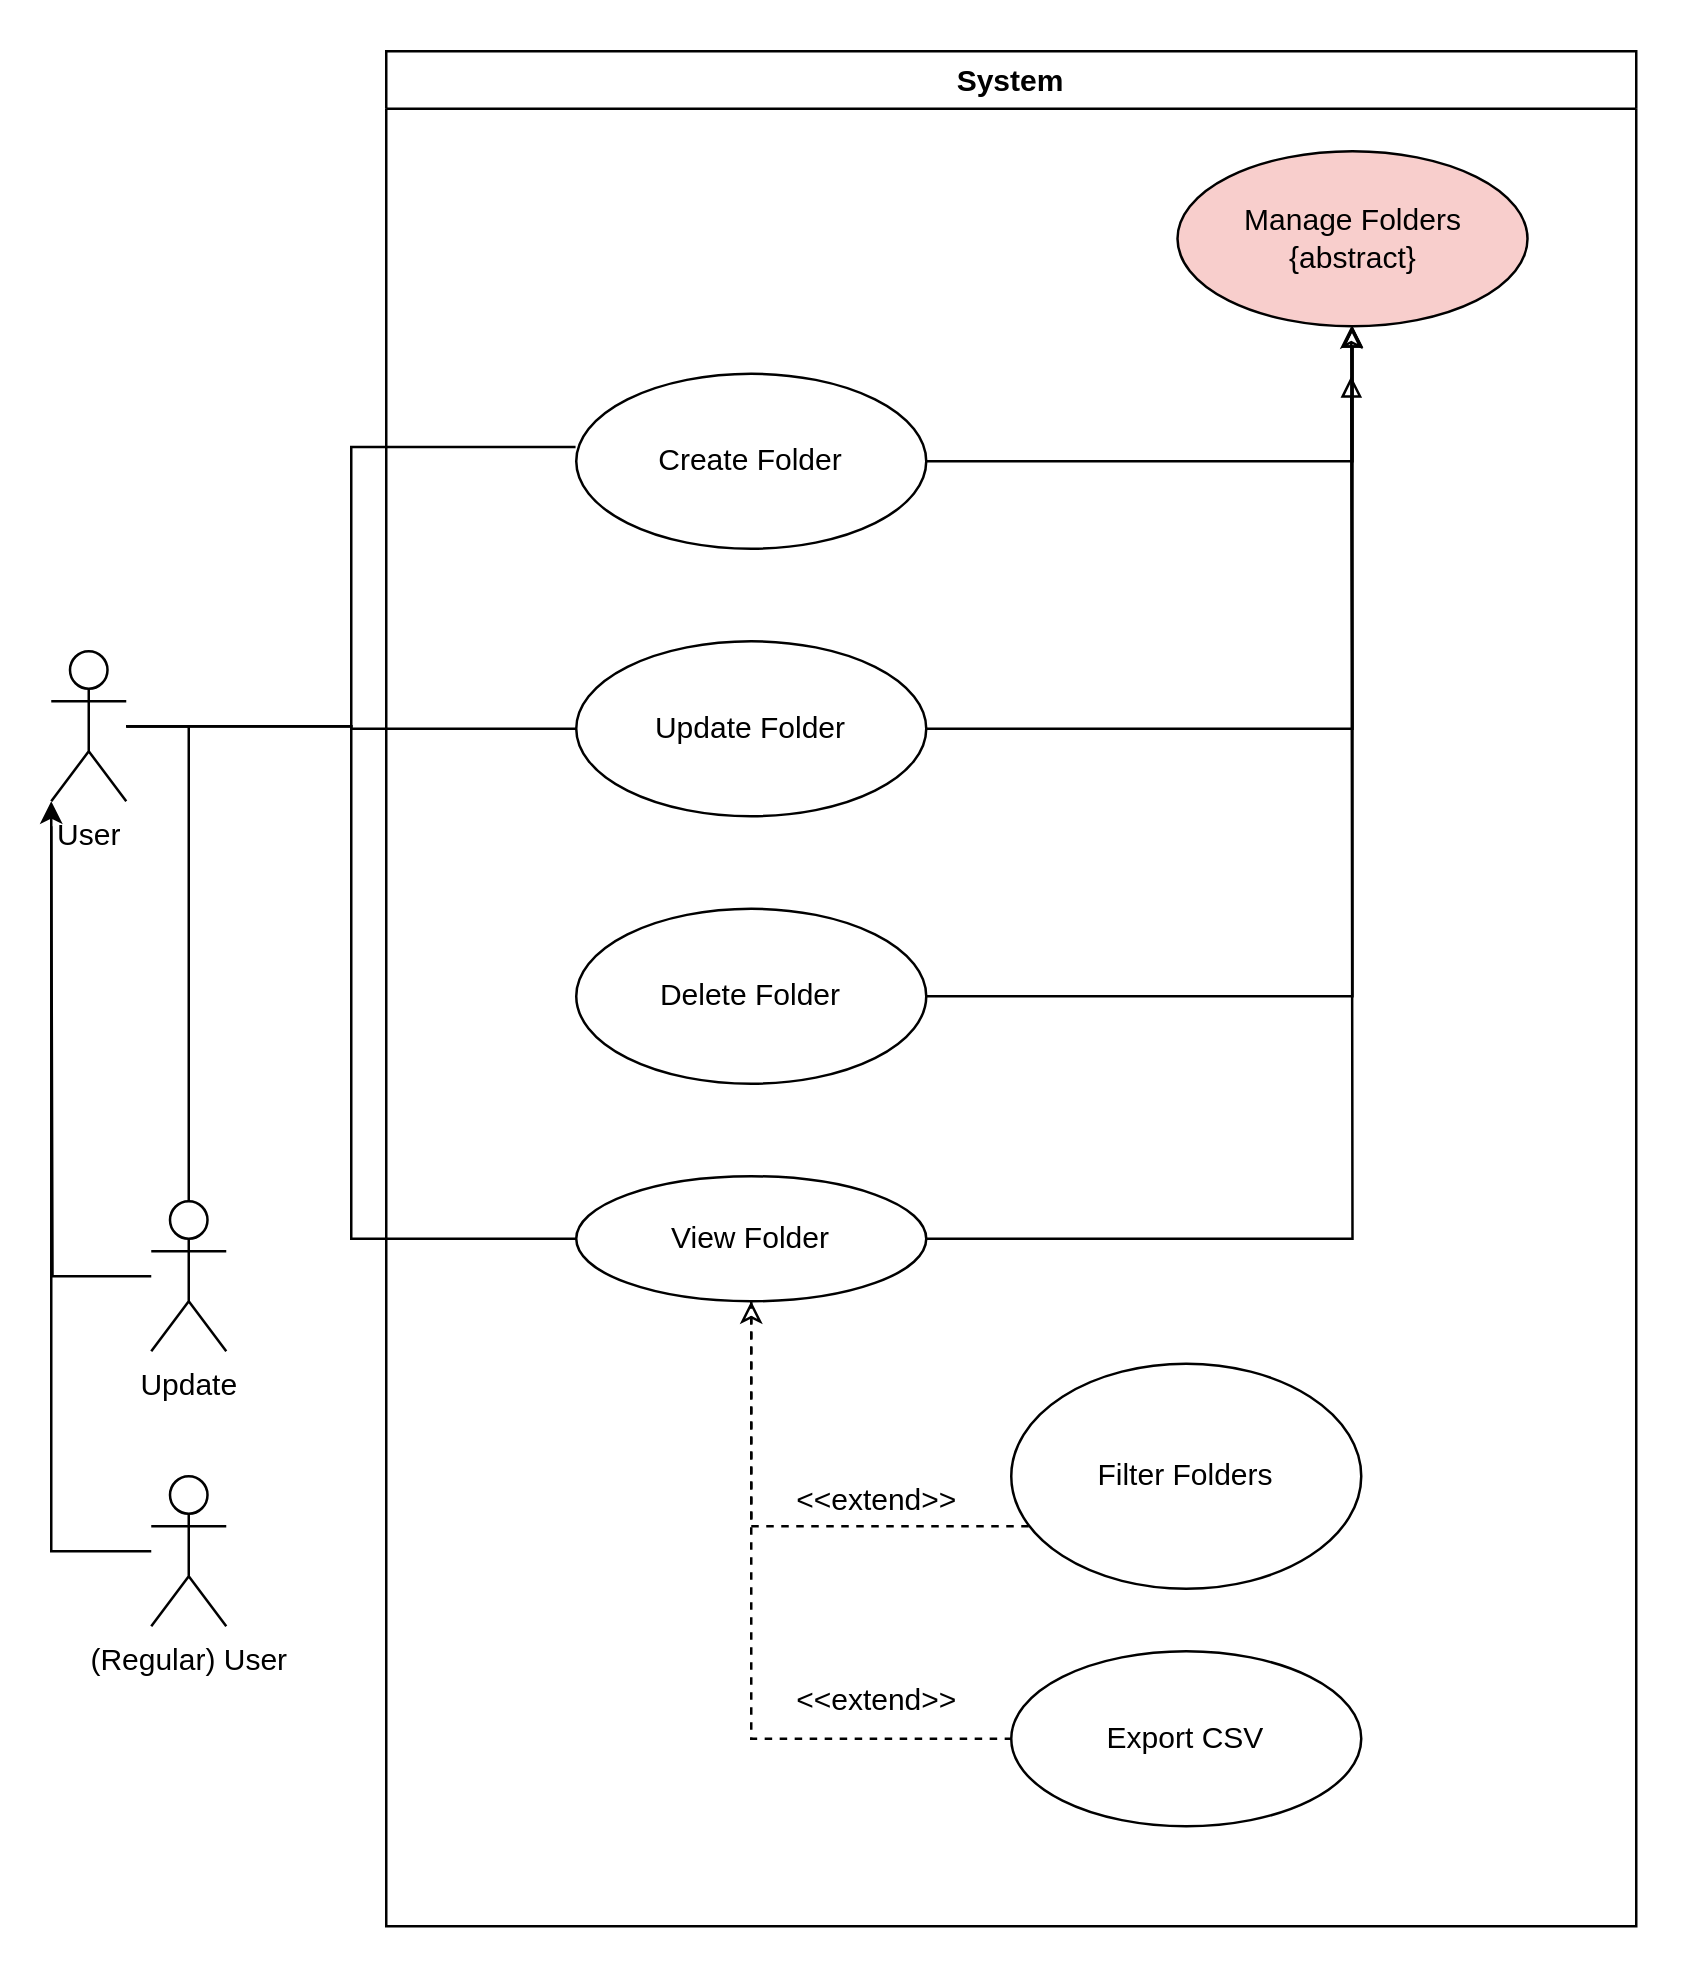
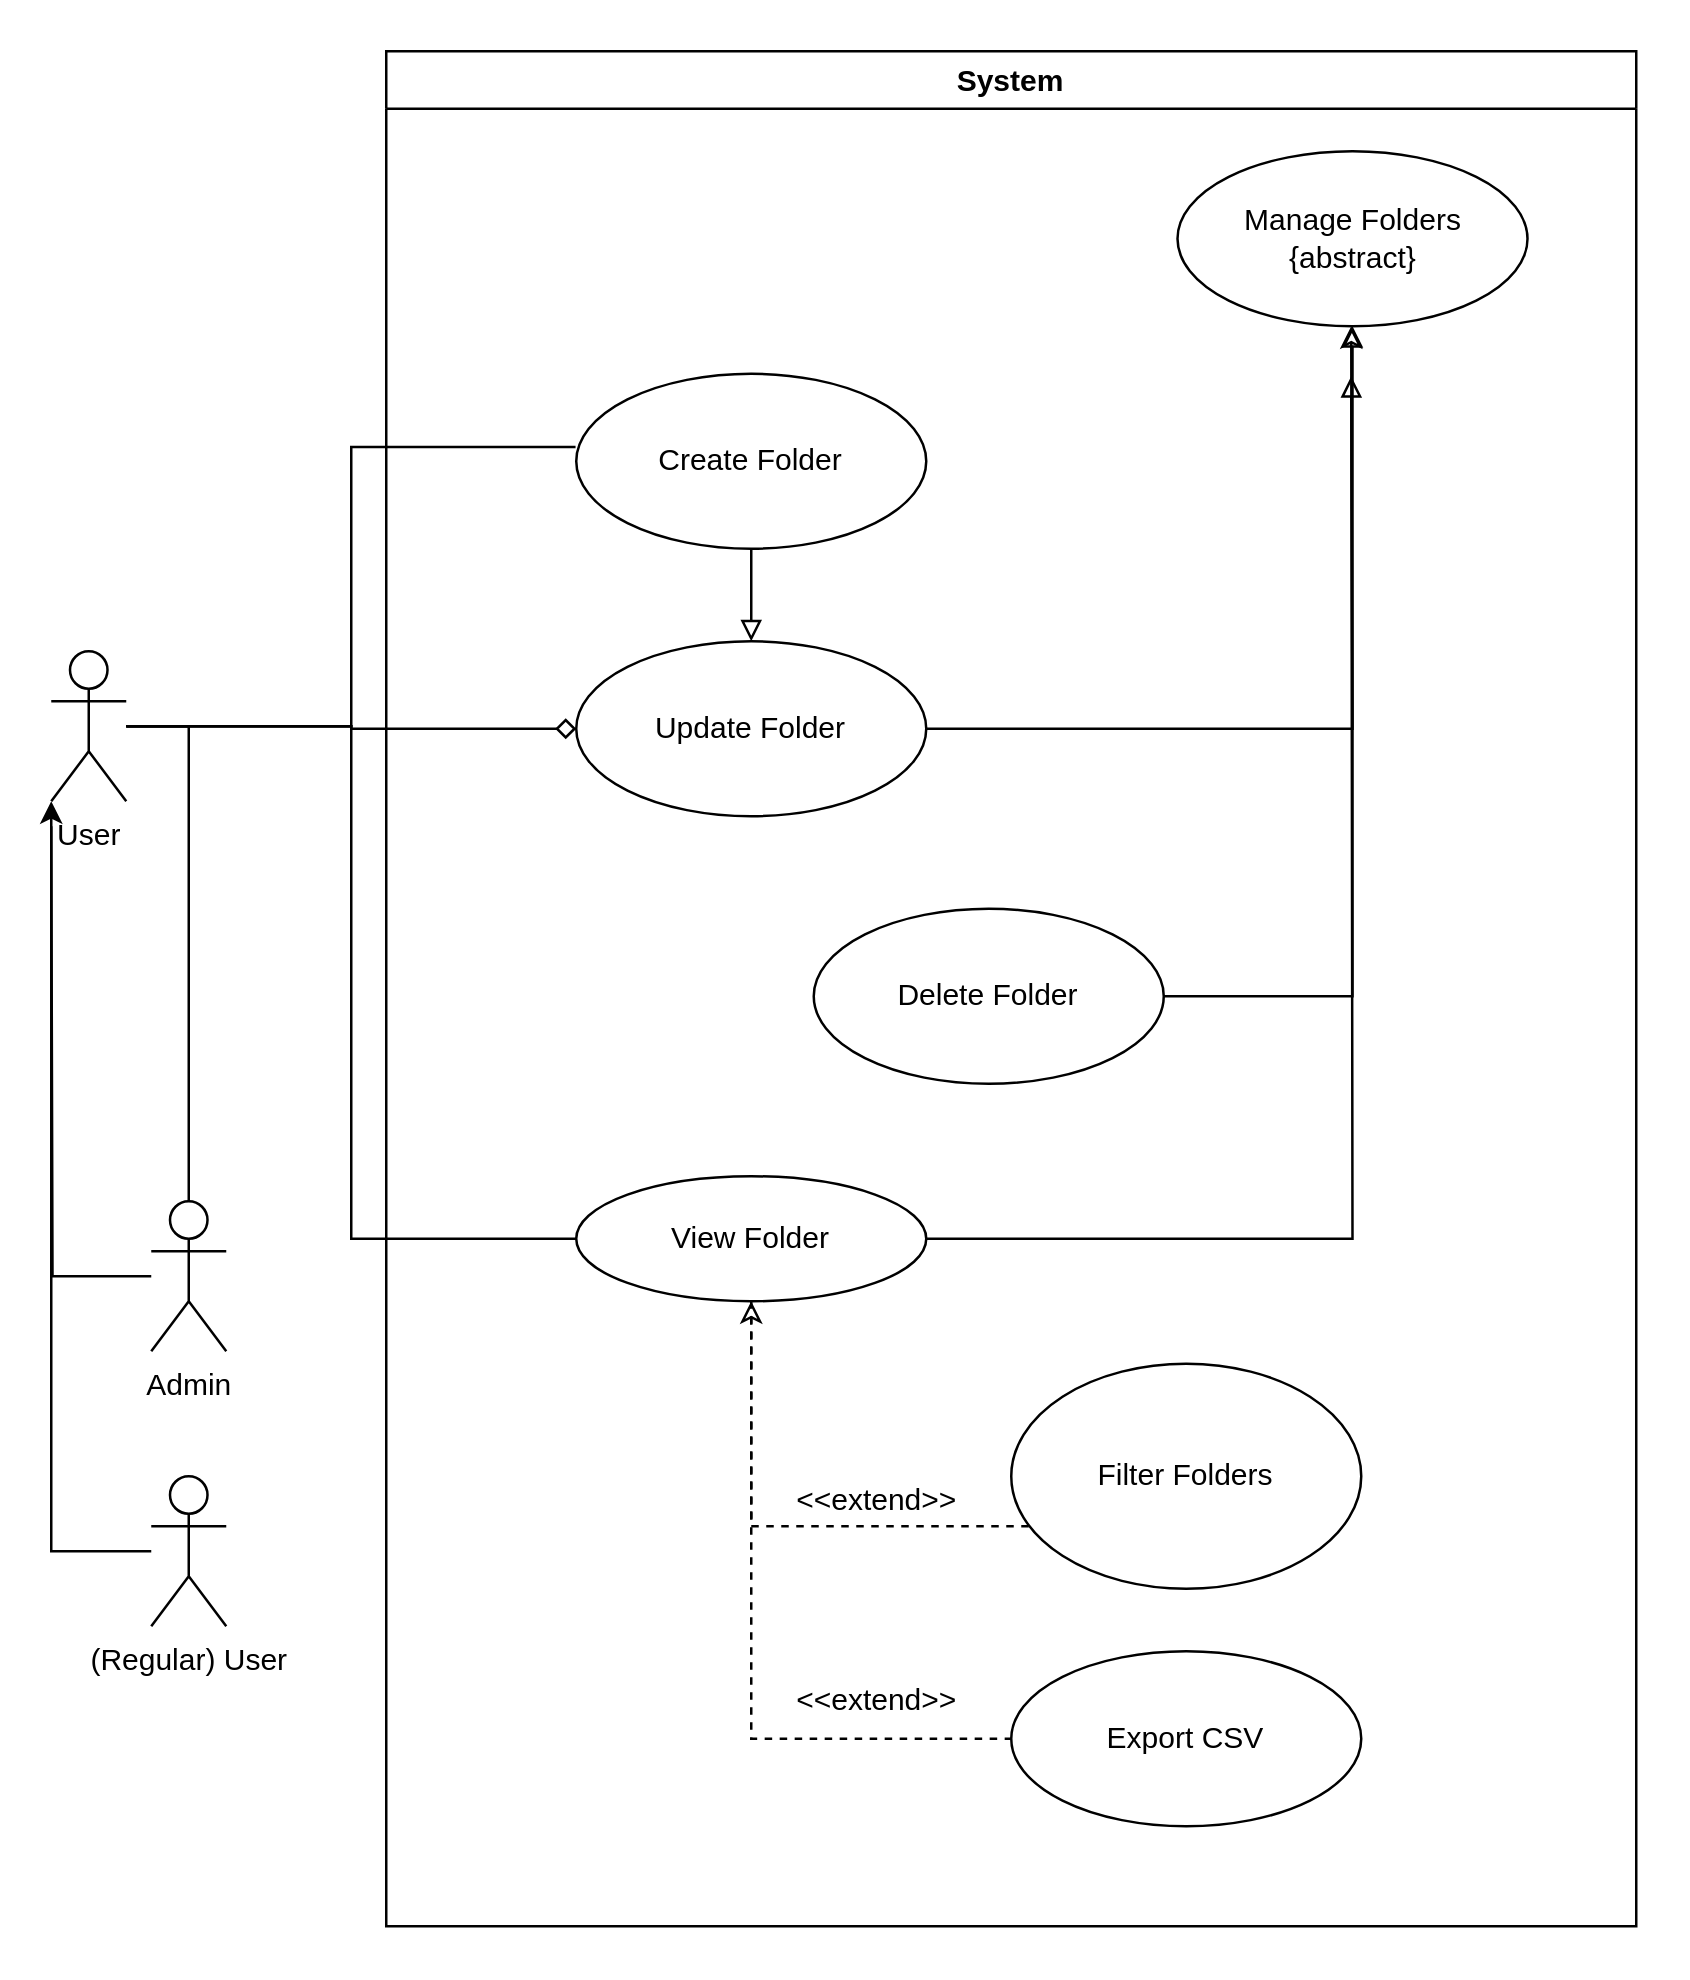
node "Manage Folders {abstract}": fillcolor #f8cecc -> #ffffff
edge "Create Folder" -> "Manage Folders {abstract}": now "Create Folder" -> "Update Folder"
edge "User" -- "Update Folder": arrowhead none -> diamond
node "Delete Folder": moved (751, 996) -> (989, 996)
node "Update": label "Update" -> "Admin"
